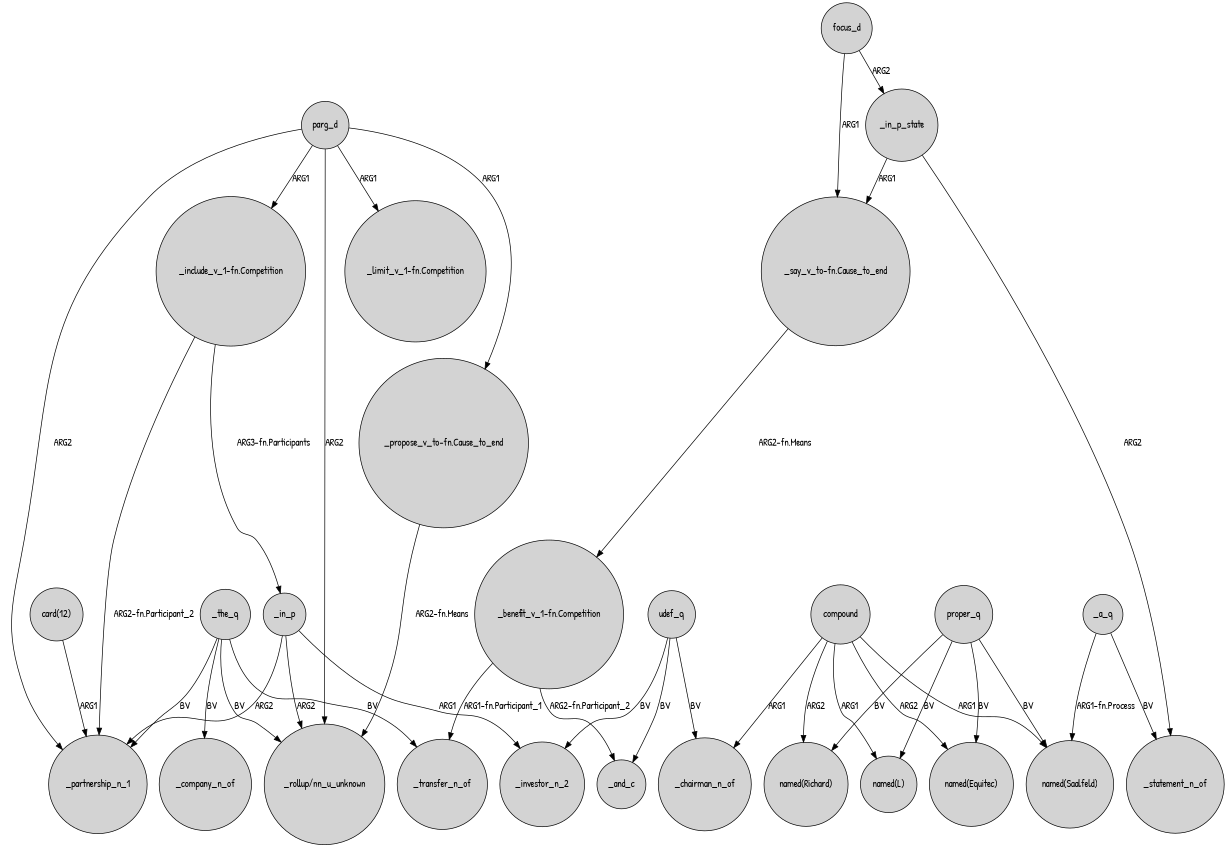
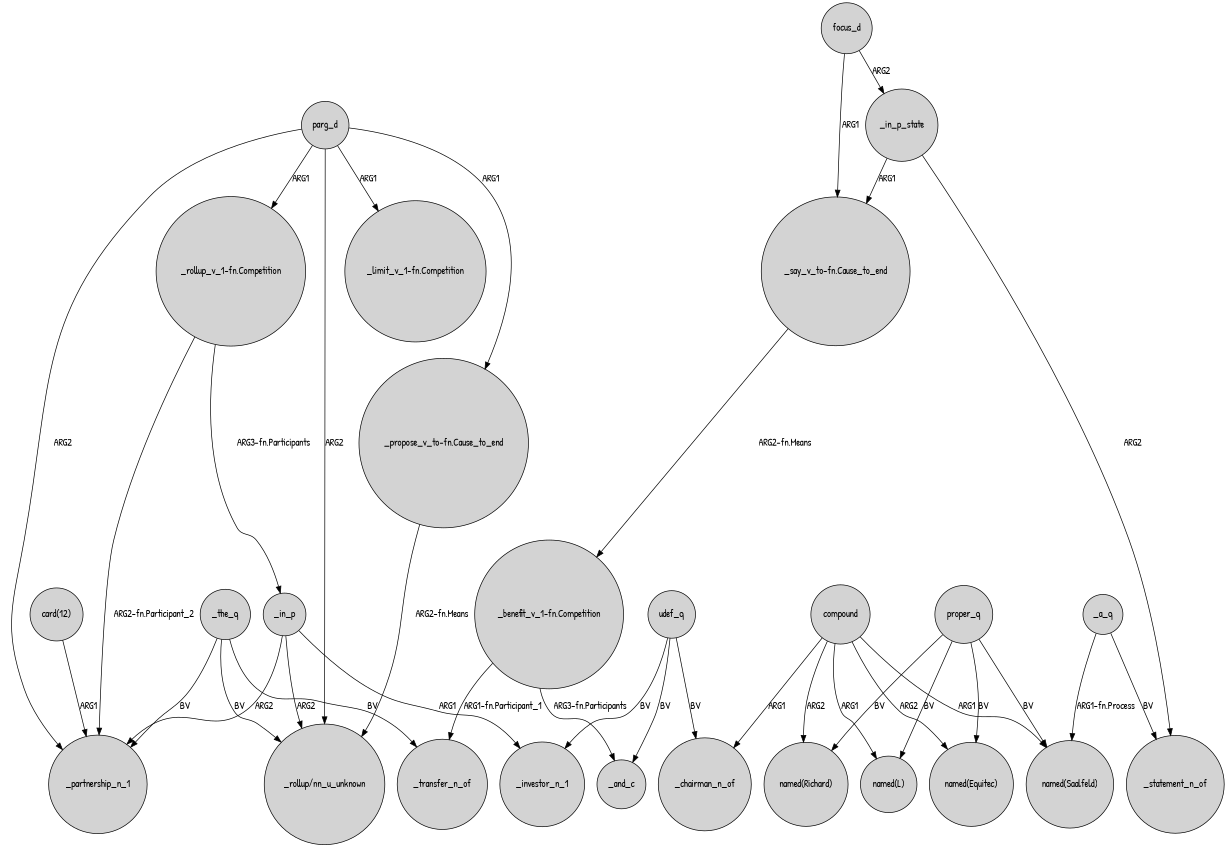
node "_include_v_1-fn.Competition": label "_include_v_1-fn.Competition" -> "_rollup_v_1-fn.Competition"
edge "_benefit_v_1-fn.Competition" -> "_and_c": label "ARG2-fn.Participant_2" -> "ARG3-fn.Participants"
node "_company_n_of": removed
node "_investor_n_2": label "_investor_n_2" -> "_investor_n_1"
